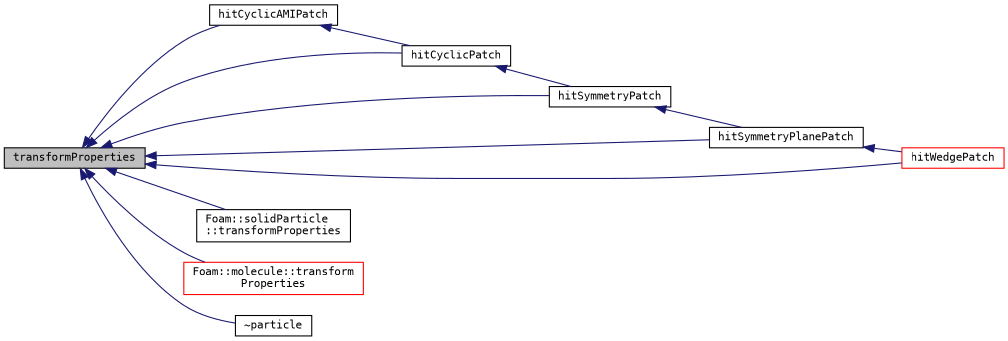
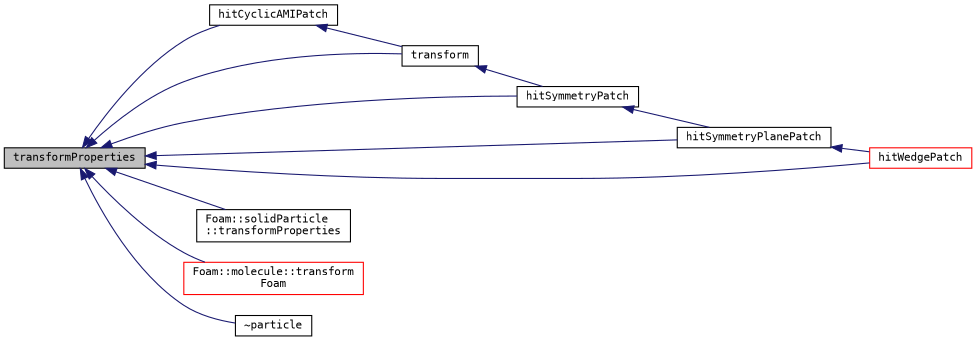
node "hitCyclicPatch": label "hitCyclicPatch" -> "transform"
node "Foam::molecule::transform Properties": label "Foam::molecule::transform Properties" -> "Foam::molecule::transform Foam"
